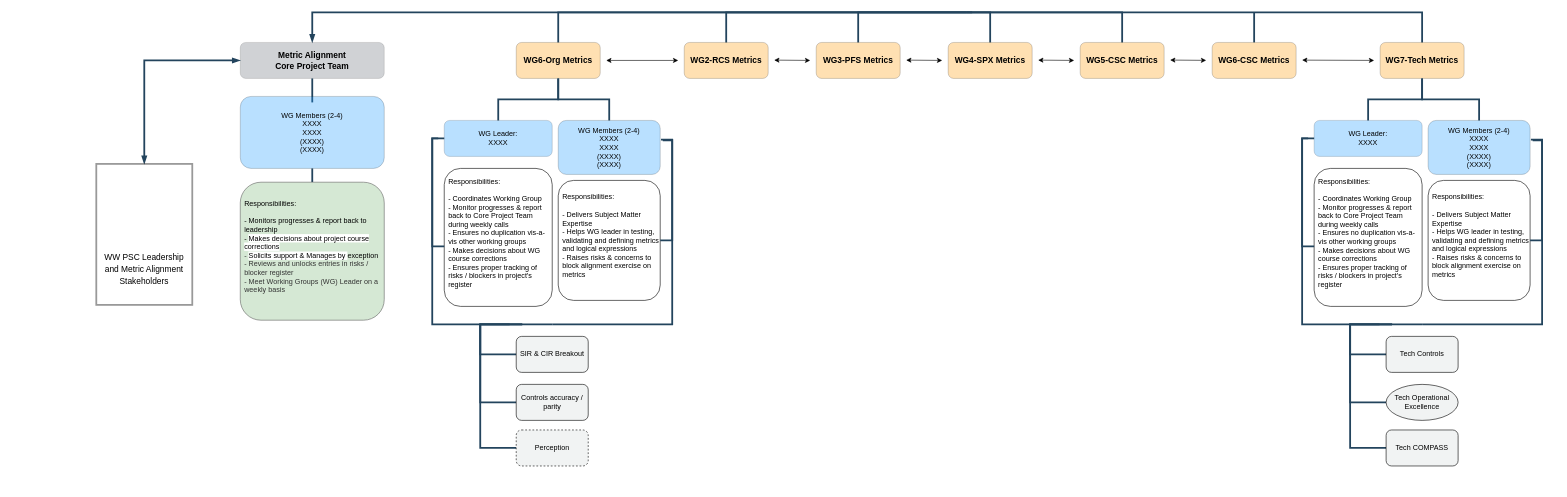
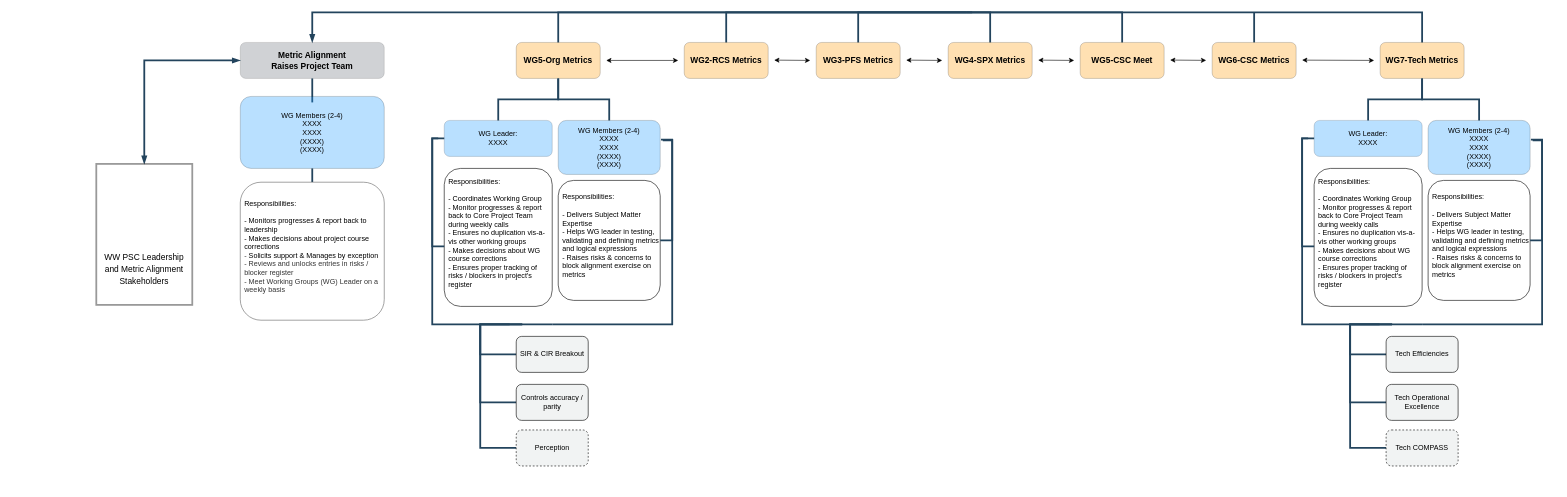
node "Metric Alignment Core Project Team": label "Metric Alignment Core Project Team" -> "Metric Alignment Raises Project Team"
node "WG6-Org Metrics": label "WG6-Org Metrics" -> "WG5-Org Metrics"
node "WG5-CSC Metrics": label "WG5-CSC Metrics" -> "WG5-CSC Meet"
node "Responsibilities: - Monitors progresses & report back to leadership - Makes decisions about project course corrections - Solicits support & Manages by exception - Reviews and unlocks entries in risks / blocker register - Meet Working Groups (WG) Leader on a weekly basis": fillcolor #d5e8d4 -> #ffffff
node "Tech Controls": label "Tech Controls" -> "Tech Efficiencies"
node "Tech Operational Excellence": shape ellipse -> rounded rectangle
node "Tech COMPASS": style solid -> dashed
